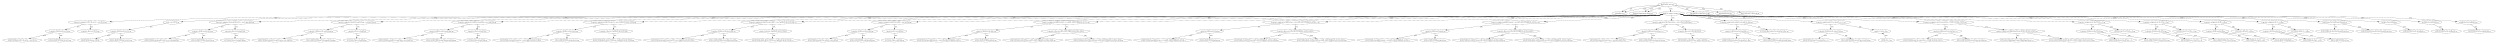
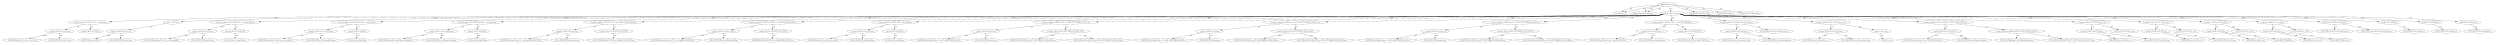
edge "(LITERAL,1,-1)" -> "(<operator>.minus,-1)": reversed
